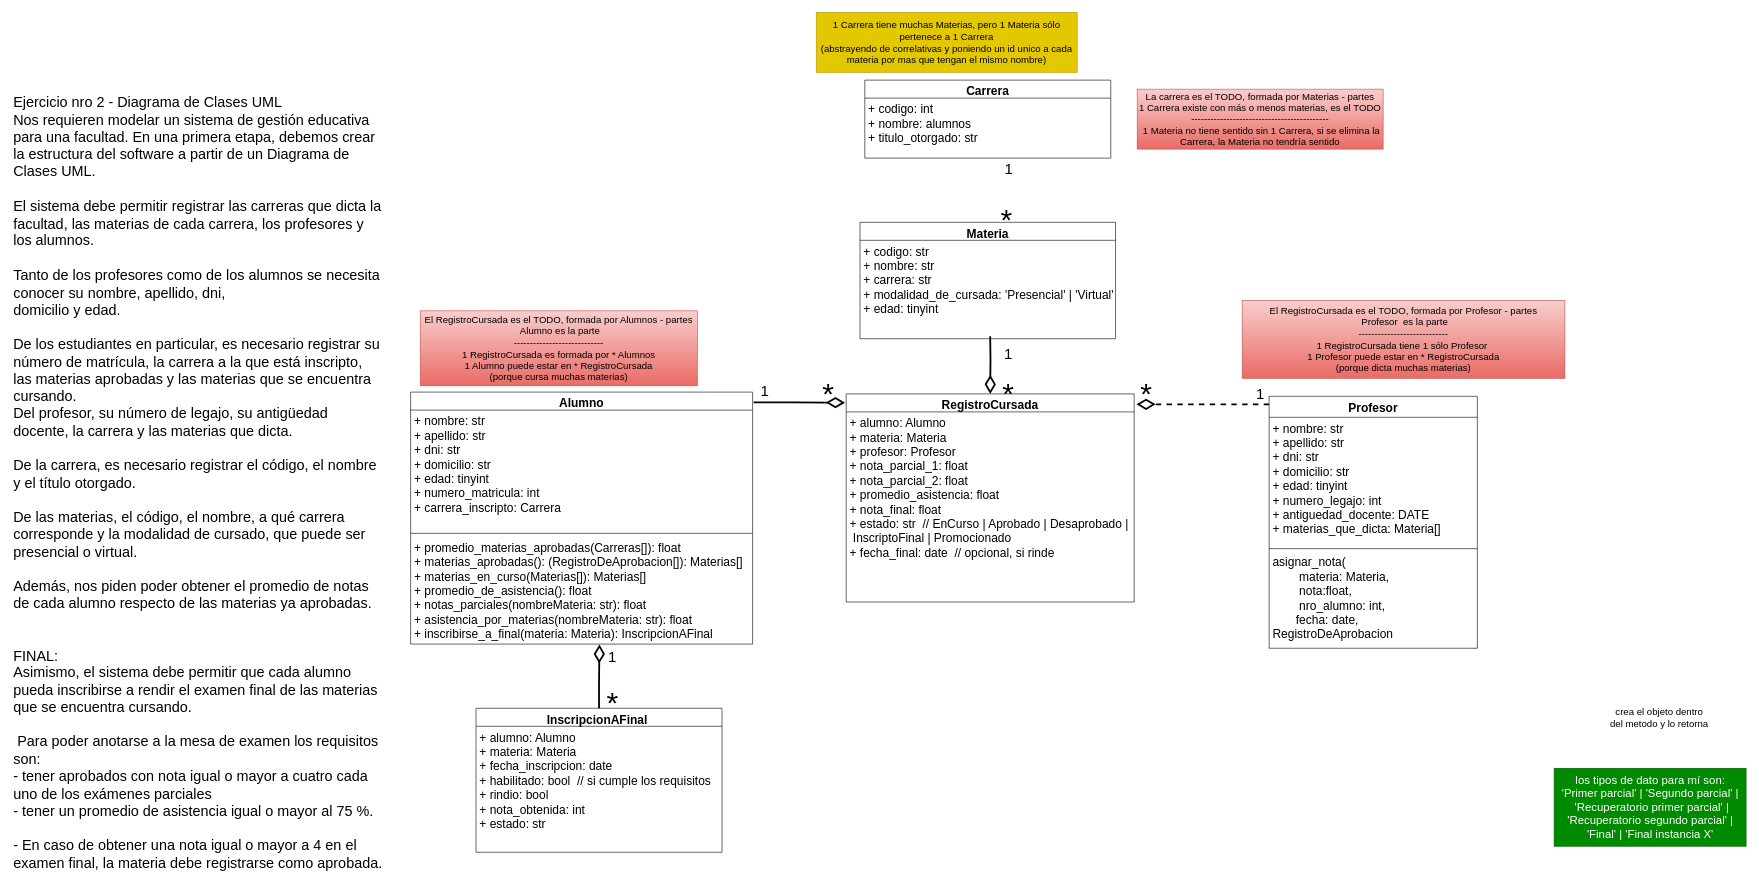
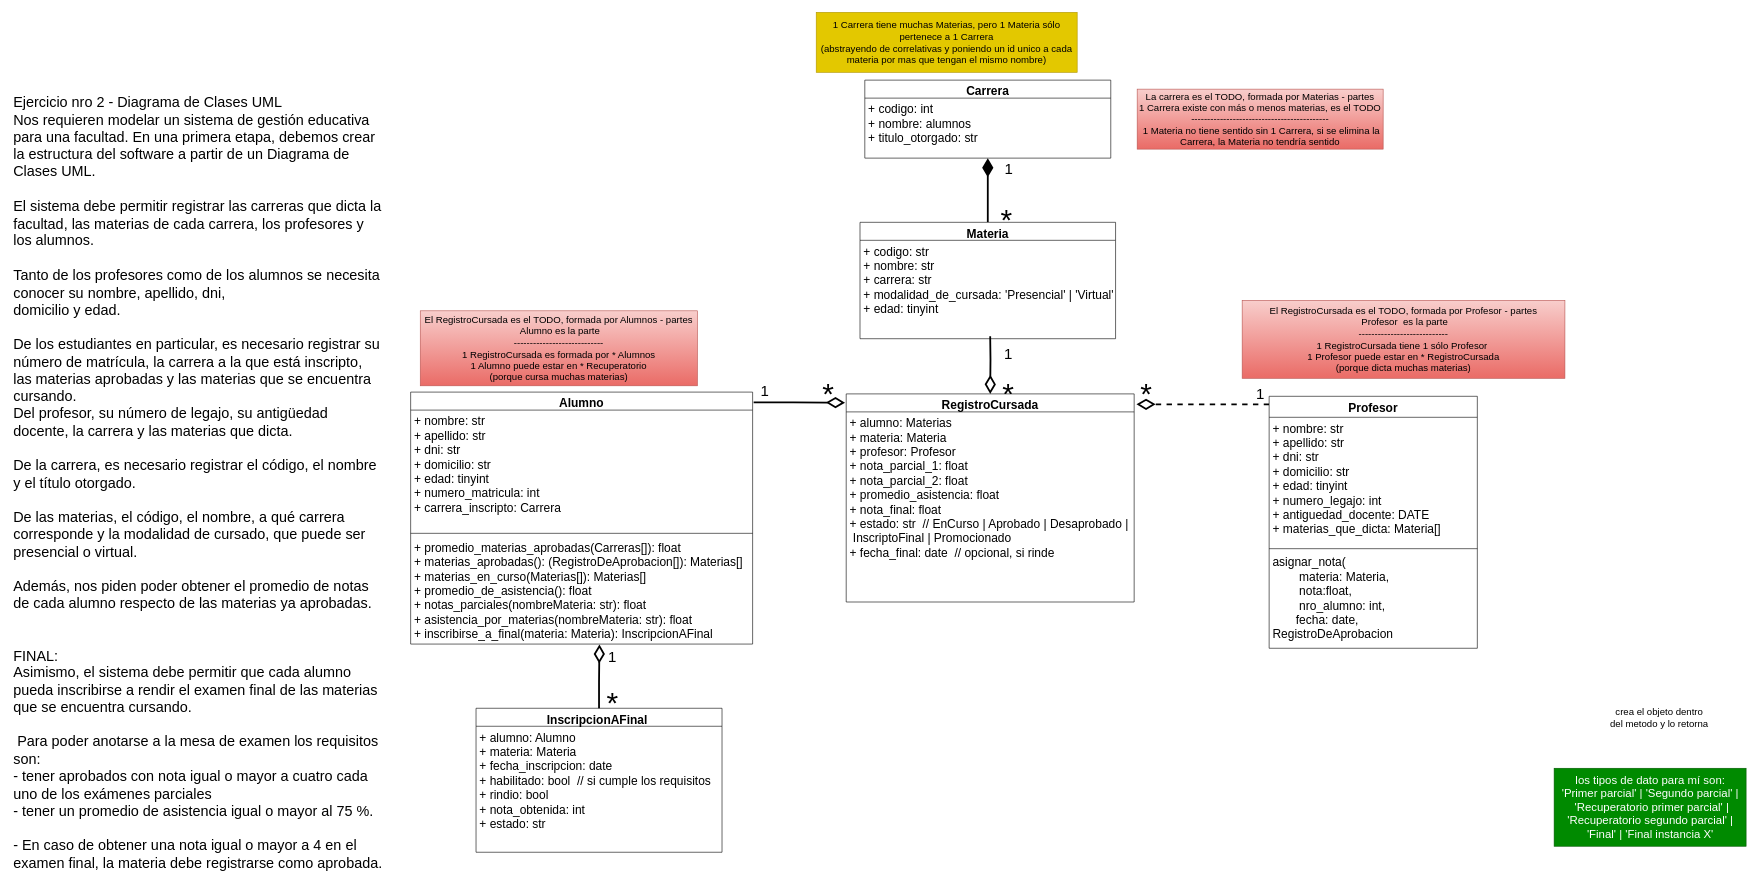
edge "Materia" -> "Carrera": added
node "El RegistroCursada es el TODO, formada por Alumnos - partes Alumno es la parte ---------------------------- 1 RegistroCursada es formada por * Alumnos 1 Alumno puede estar en * RegistroCursada (porque cursa muchas materias)": label "El RegistroCursada es el TODO, formada por Alumnos - partes Alumno es la parte ---------------------------- 1 RegistroCursada es formada por * Alumnos 1 Alumno puede estar en * RegistroCursada (porque cursa muchas materias)" -> "El RegistroCursada es el TODO, formada por Alumnos - partes Alumno es la parte ---------------------------- 1 RegistroCursada es formada por * Alumnos 1 Alumno puede estar en * Recuperatorio (porque cursa muchas materias)"
node "+ alumno: Alumno + materia: Materia + profesor: Profesor + nota_parcial_1: float + nota_parcial_2: float + promedio_asistencia: float + nota_final: float + estado: str // EnCurso | Aprobado | Desaprobado | InscriptoFinal | Promocionado + fecha_final: date // opcional, si rinde": label "+ alumno: Alumno + materia: Materia + profesor: Profesor + nota_parcial_1: float + nota_parcial_2: float + promedio_asistencia: float + nota_final: float + estado: str // EnCurso | Aprobado | Desaprobado | InscriptoFinal | Promocionado + fecha_final: date // opcional, si rinde" -> "+ alumno: Materias + materia: Materia + profesor: Profesor + nota_parcial_1: float + nota_parcial_2: float + promedio_asistencia: float + nota_final: float + estado: str // EnCurso | Aprobado | Desaprobado | InscriptoFinal | Promocionado + fecha_final: date // opcional, si rinde"
